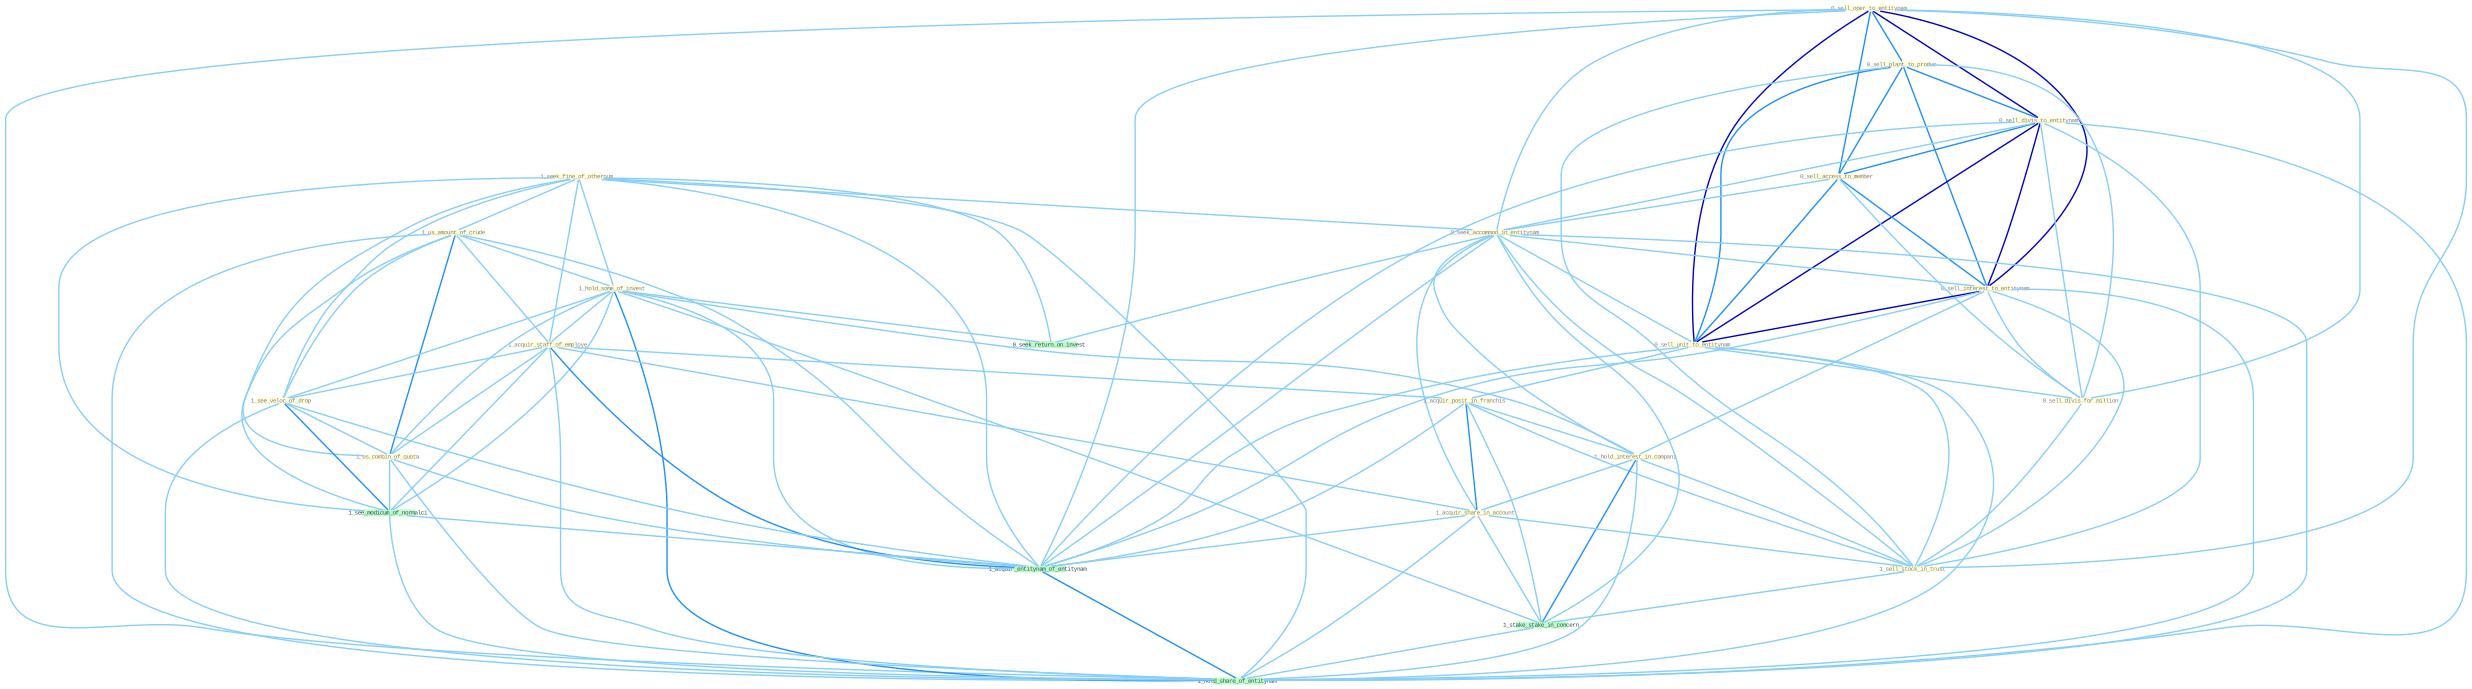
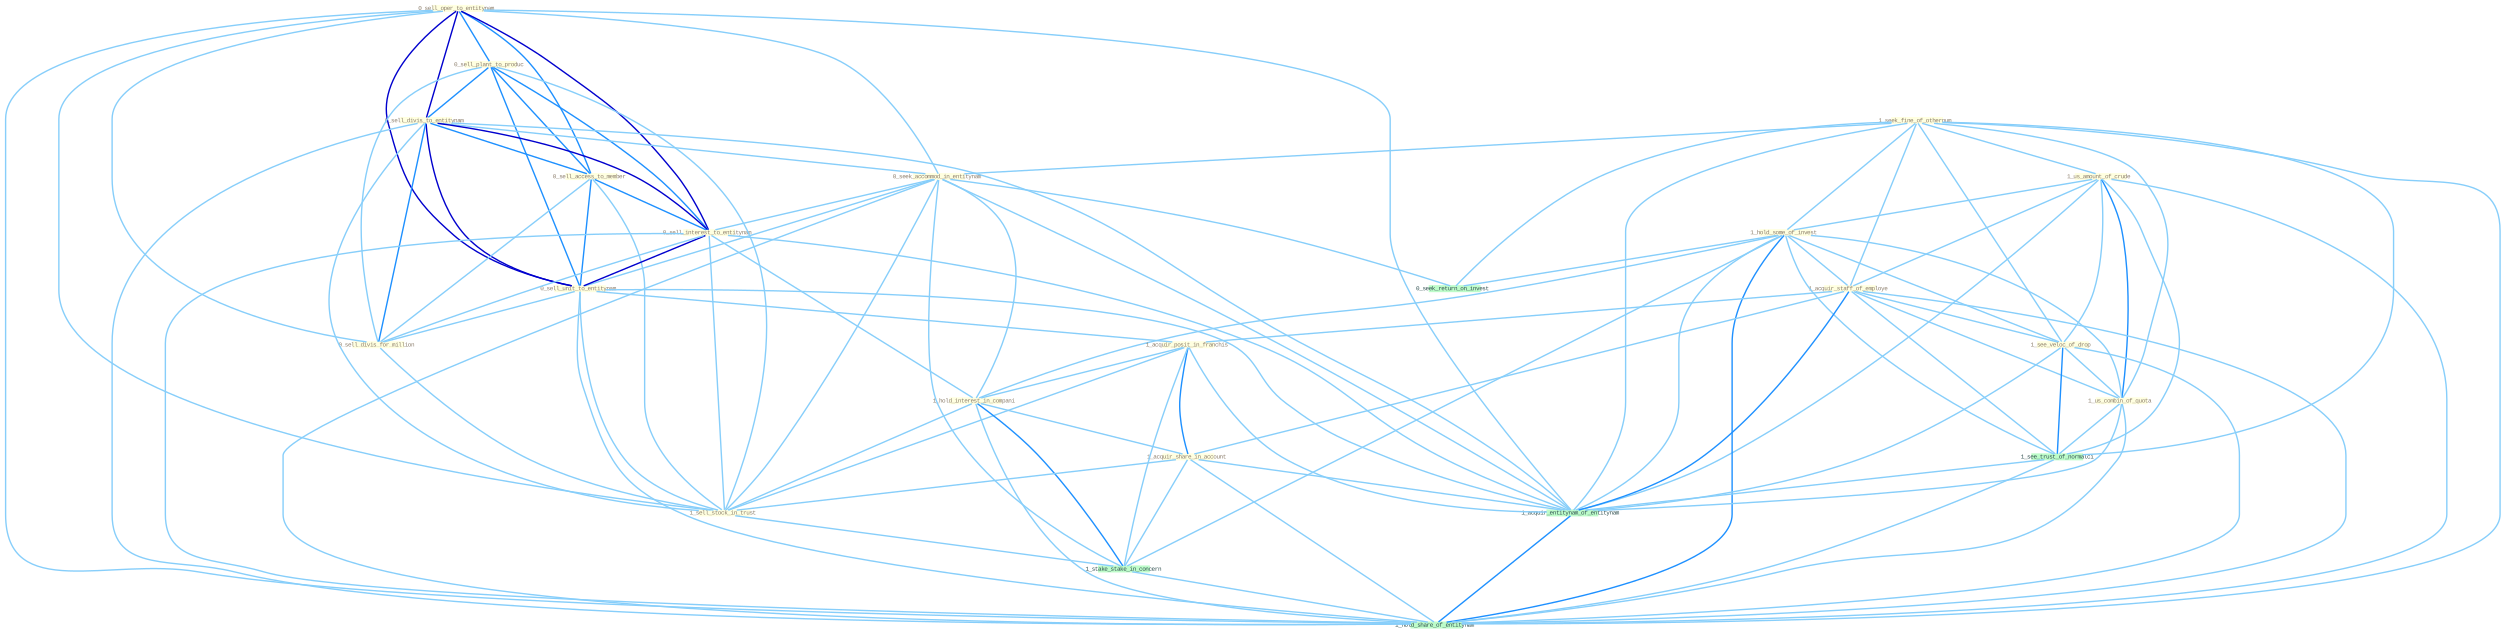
edge "0_sell_access_to_member" -- "0_seek_accommod_in_entitynam": now "0_sell_access_to_member" -- "1_sell_stock_in_trust"
edge "0_sell_divis_to_entitynam" -- "0_sell_divis_for_million": color #87cefa -> #1e90ff
edge "0_seek_accommod_in_entitynam" -- "1_acquir_share_in_account": removed
node "1_see_modicum_of_normalci": label "1_see_modicum_of_normalci" -> "1_see_trust_of_normalci"
